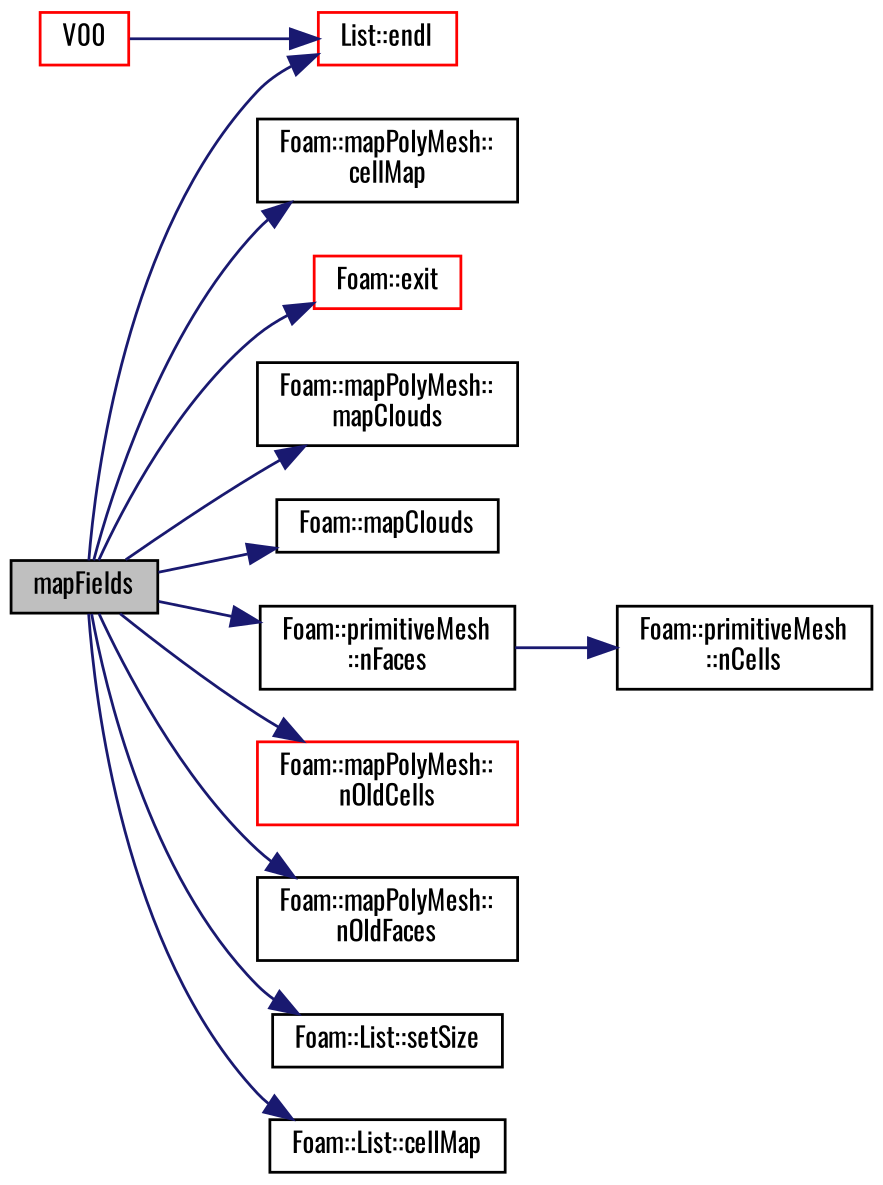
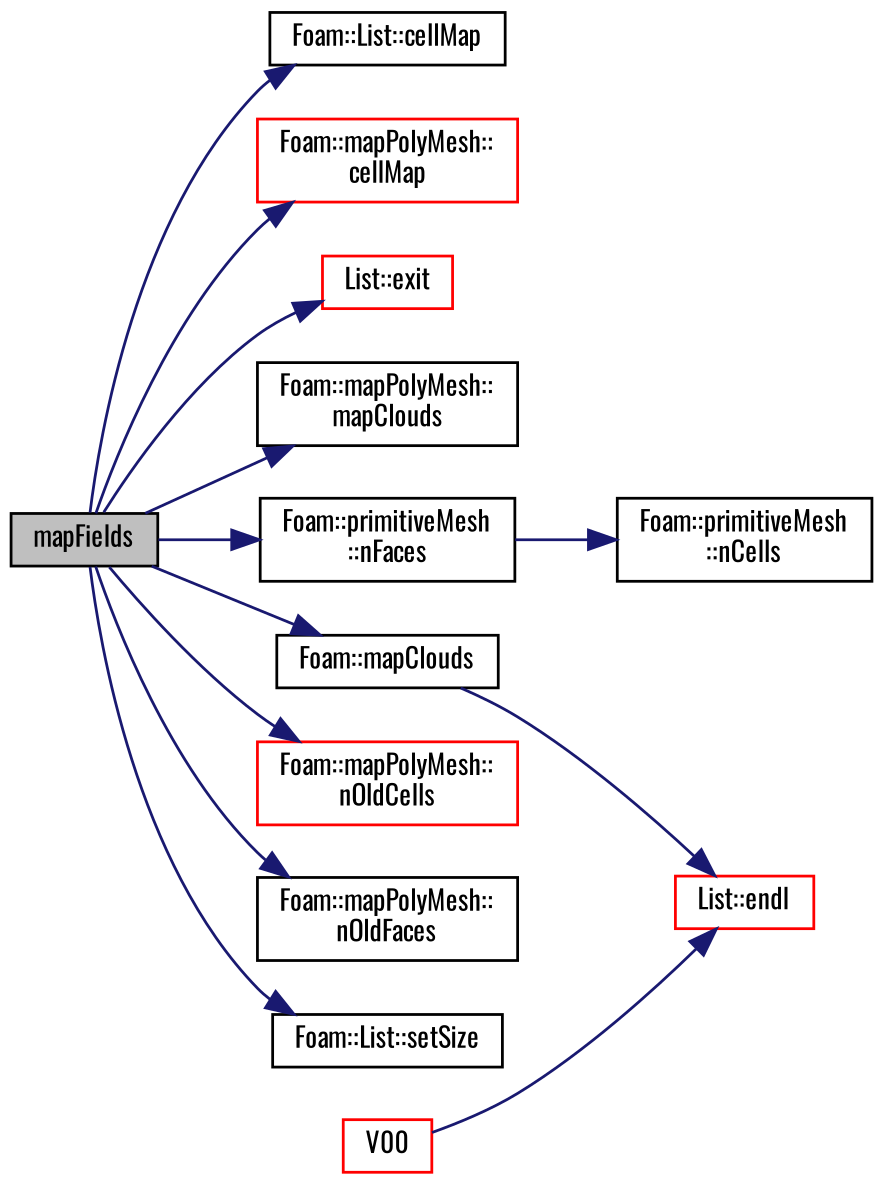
node "Foam::mapPolyMesh:: cellMap": color black -> red
node "Foam::exit": label "Foam::exit" -> "List::exit"
edge "mapFields" -> "List::endl": now "Foam::mapClouds" -> "List::endl"
